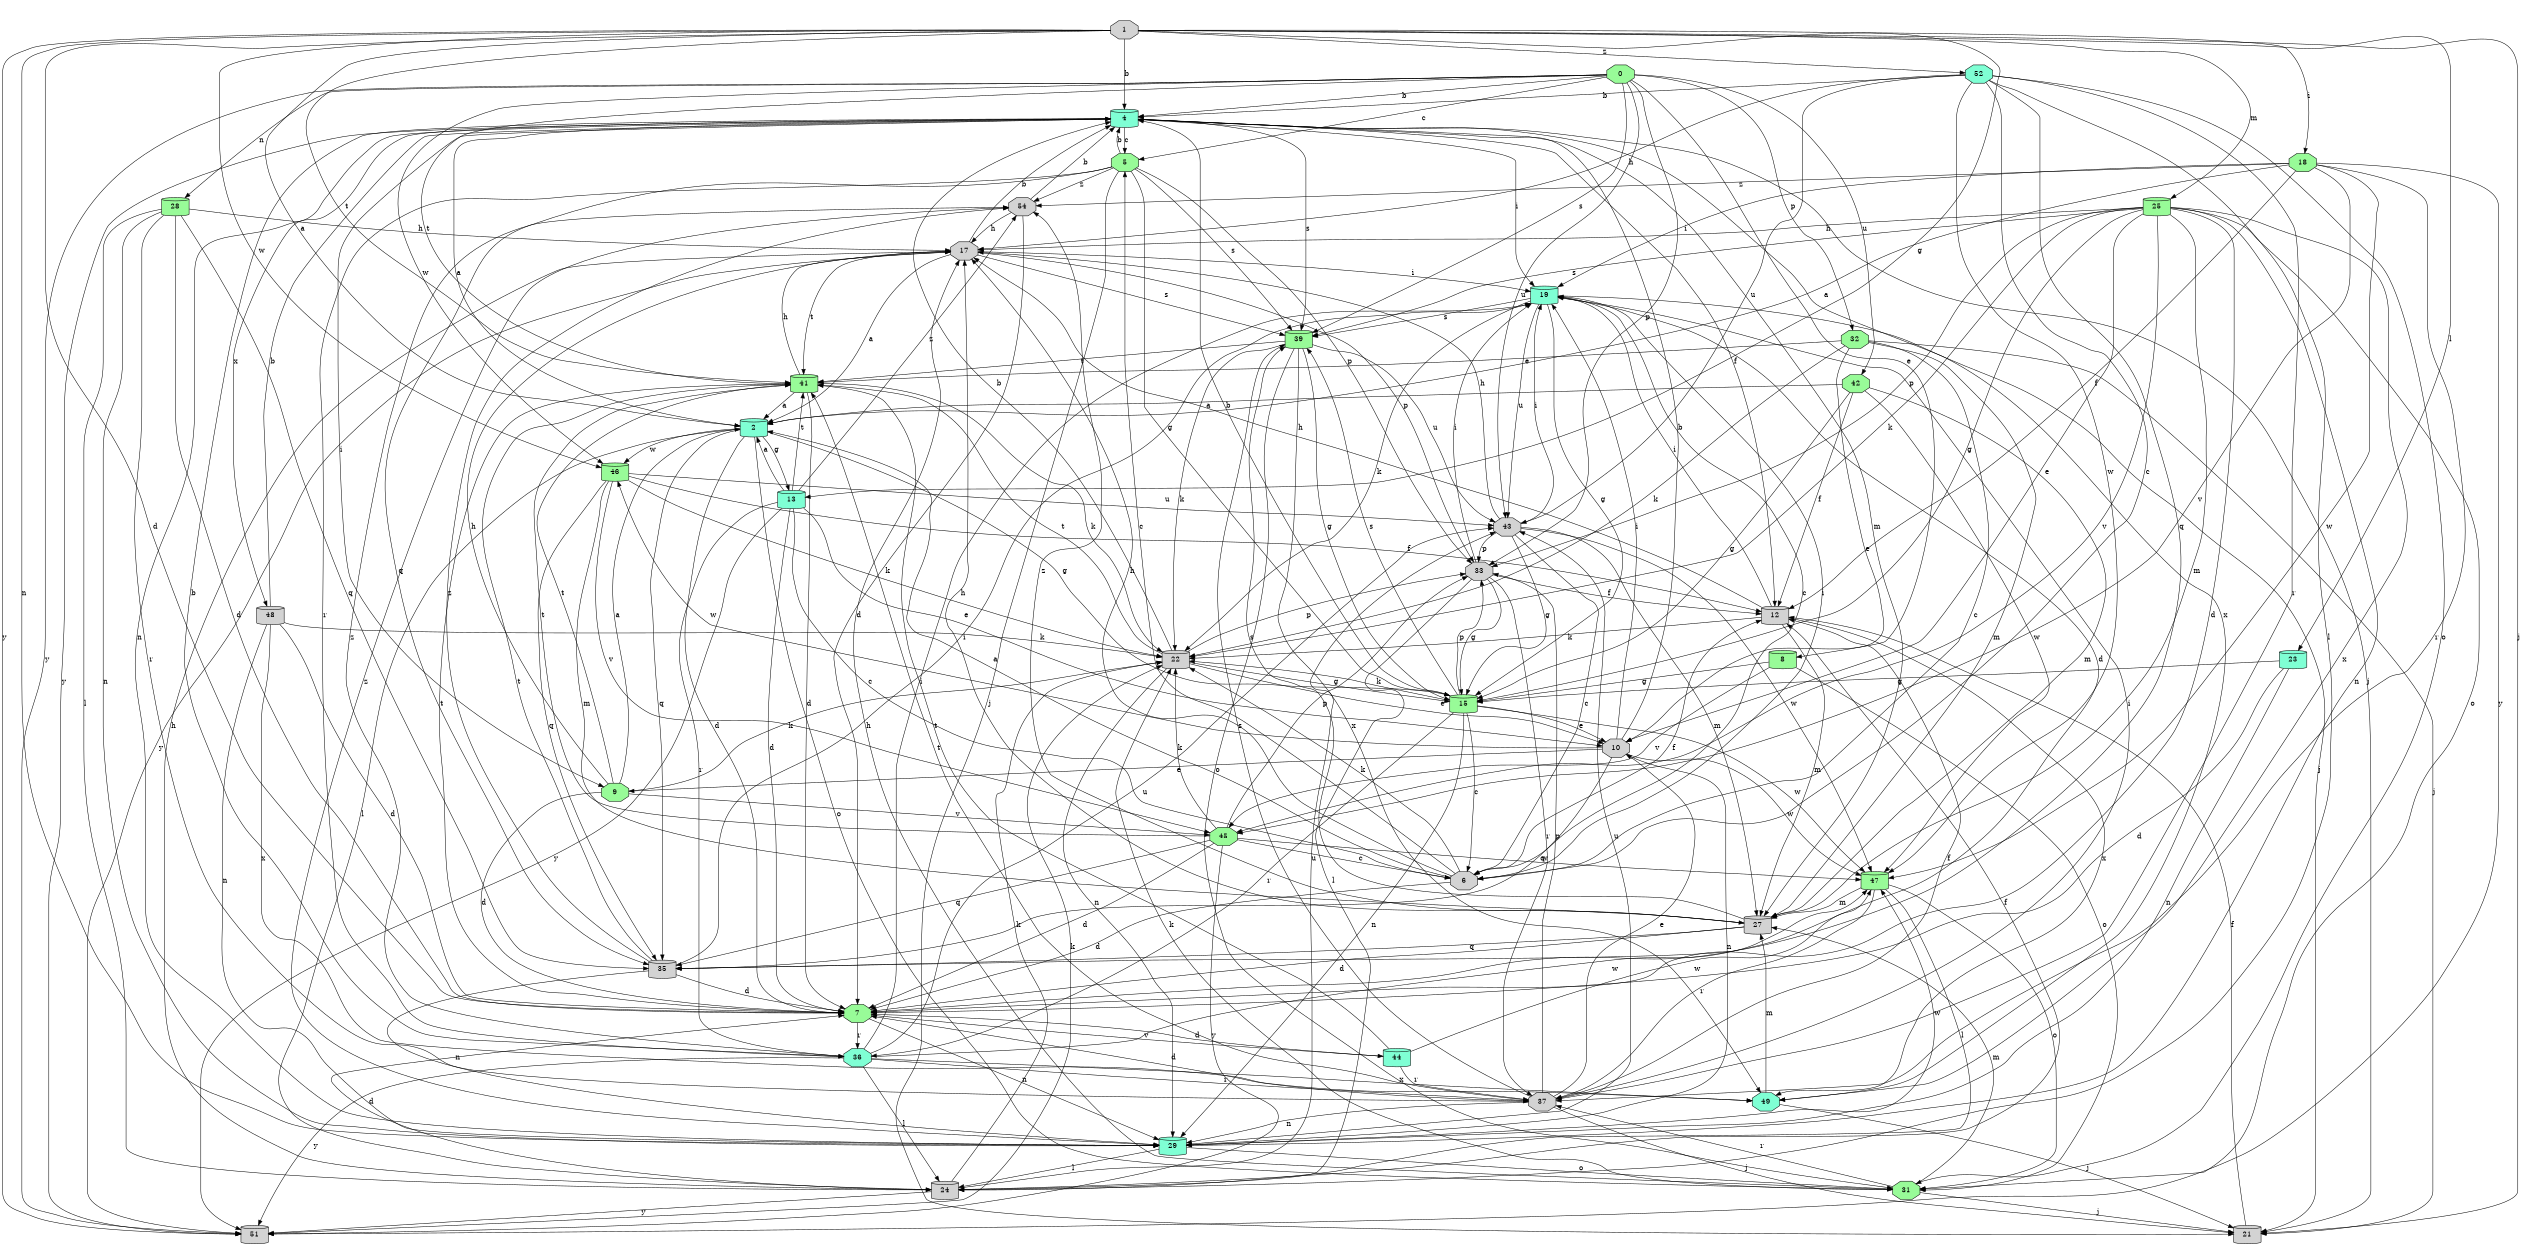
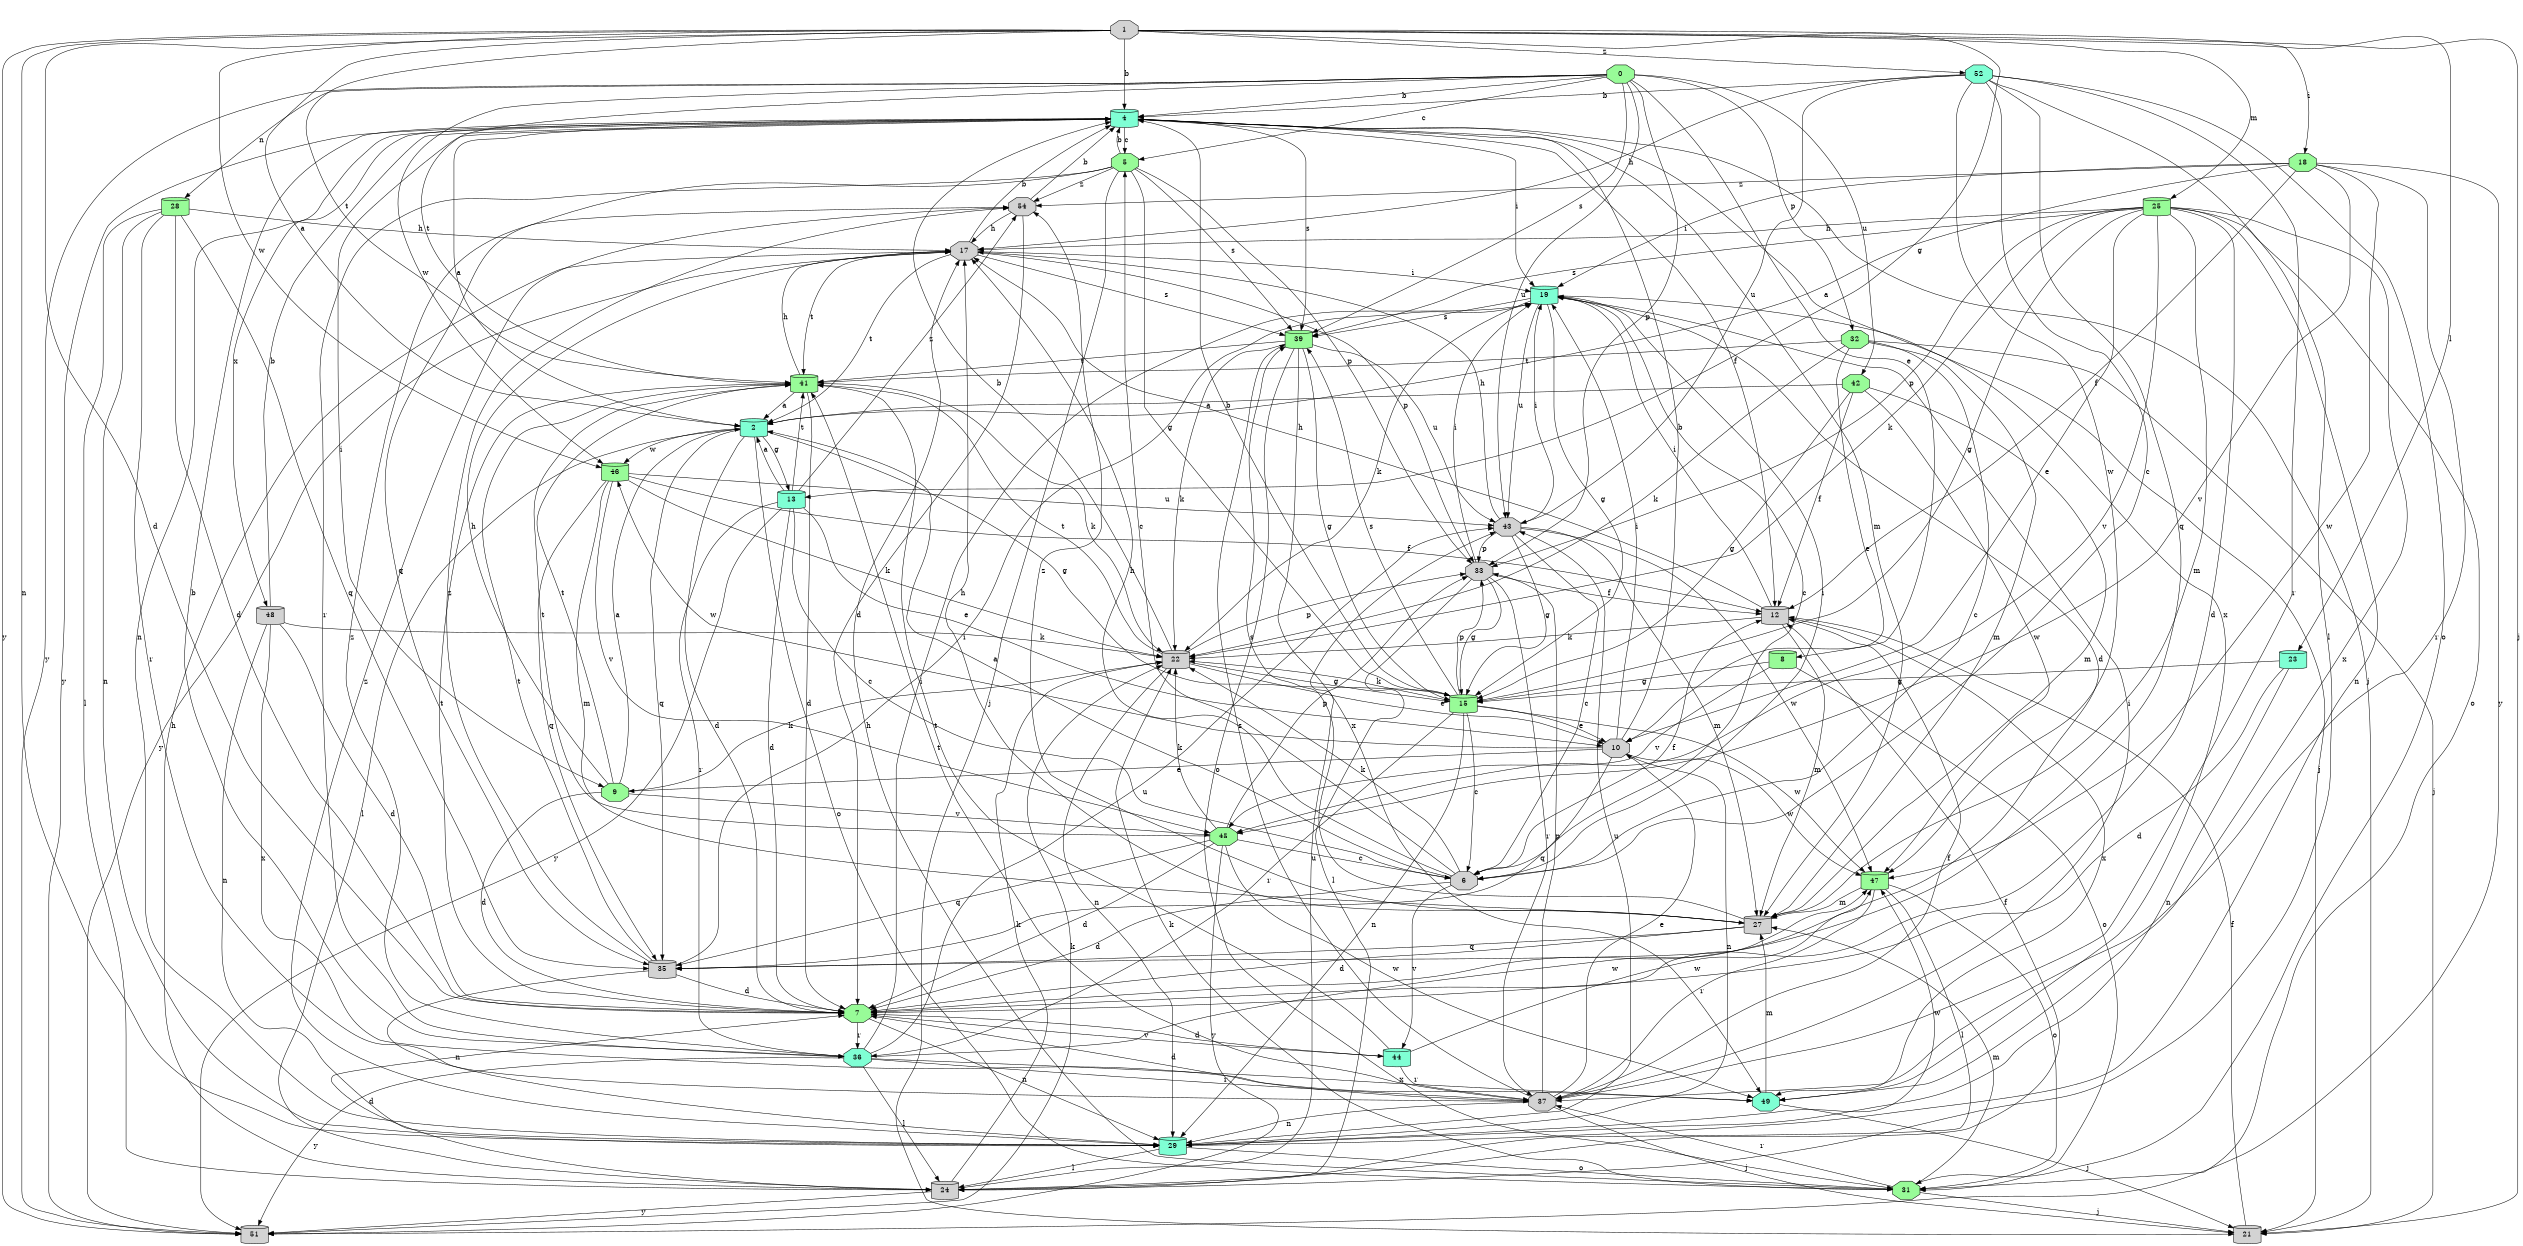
edge "17" -> "2": label "a" -> "t"
edge "32" -> "41": label "e" -> "t"
edge "45" -> "47": now "45" -> "49"
edge "6" -> "44": added, label "v"
